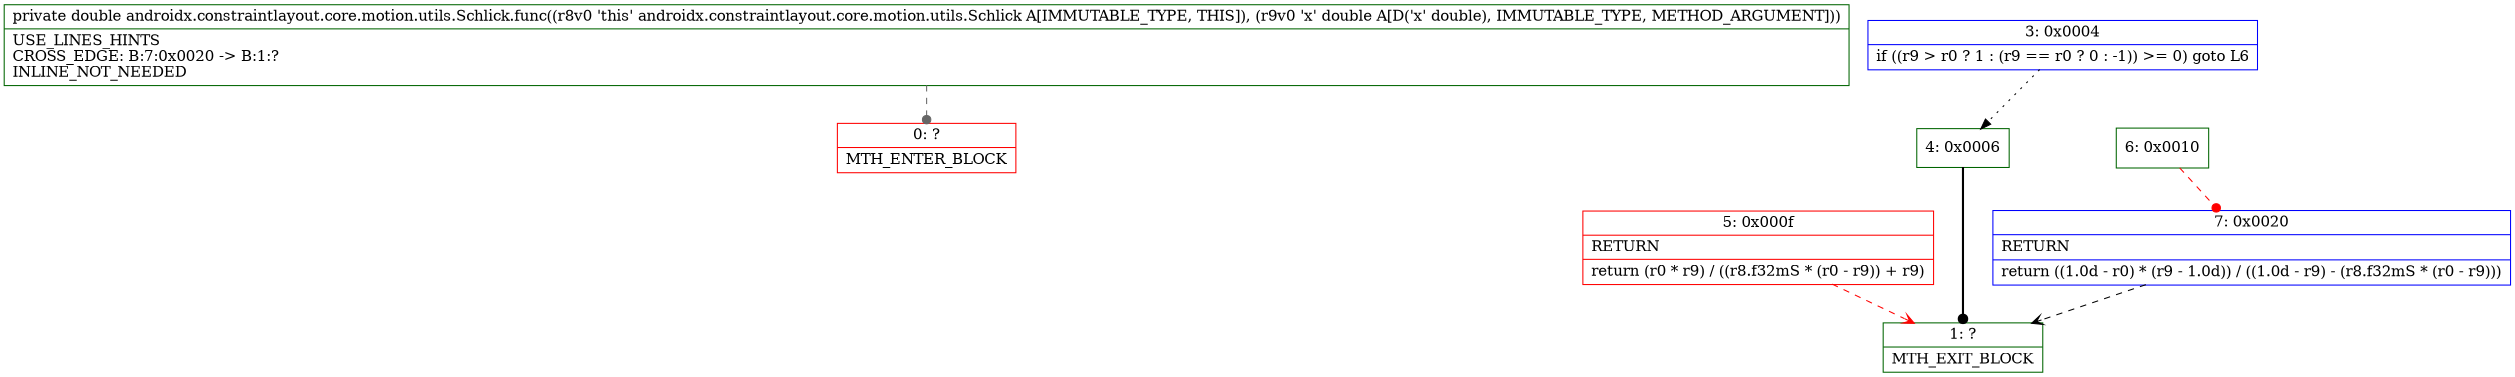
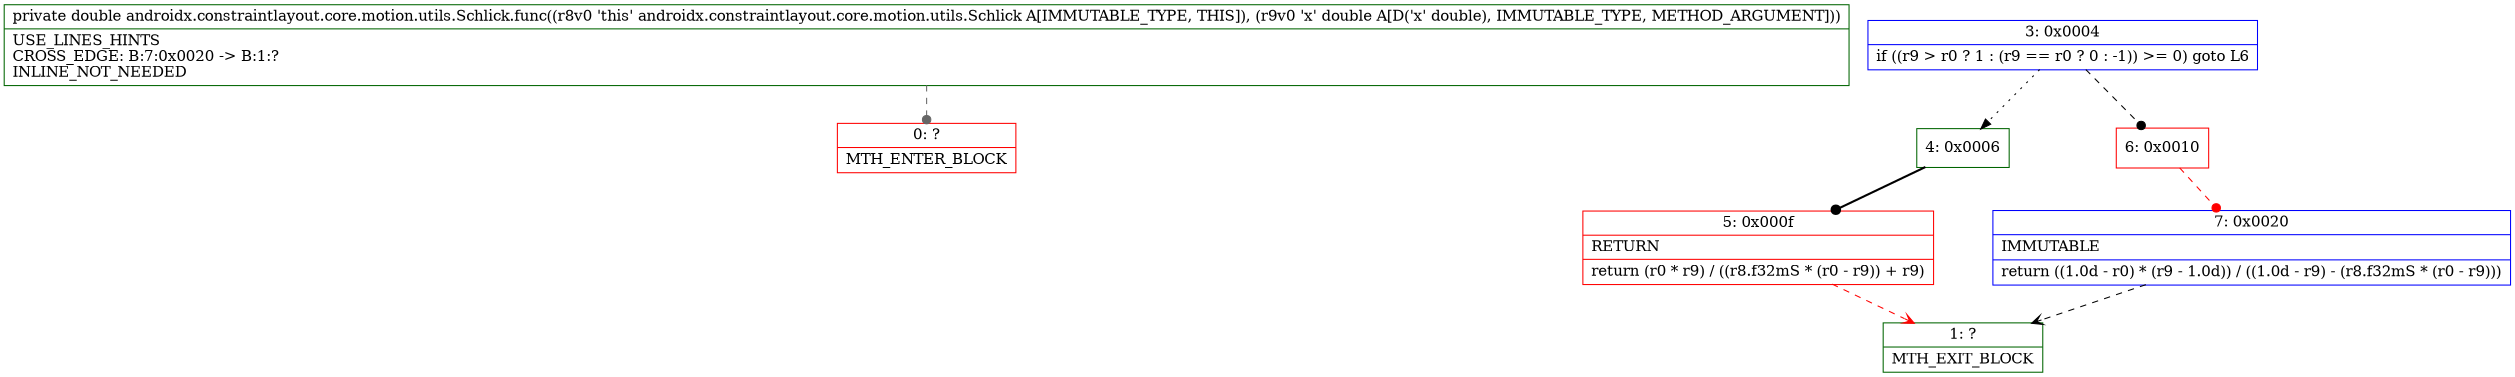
edge "3: 0x0004" -> "6: 0x0010": added
node "6: 0x0010": color darkgreen -> red
edge "4: 0x0006" -> "1: ?": now "4: 0x0006" -> "5: 0x000f"
node "7: 0x0020": text "RETURN" -> "IMMUTABLE"
